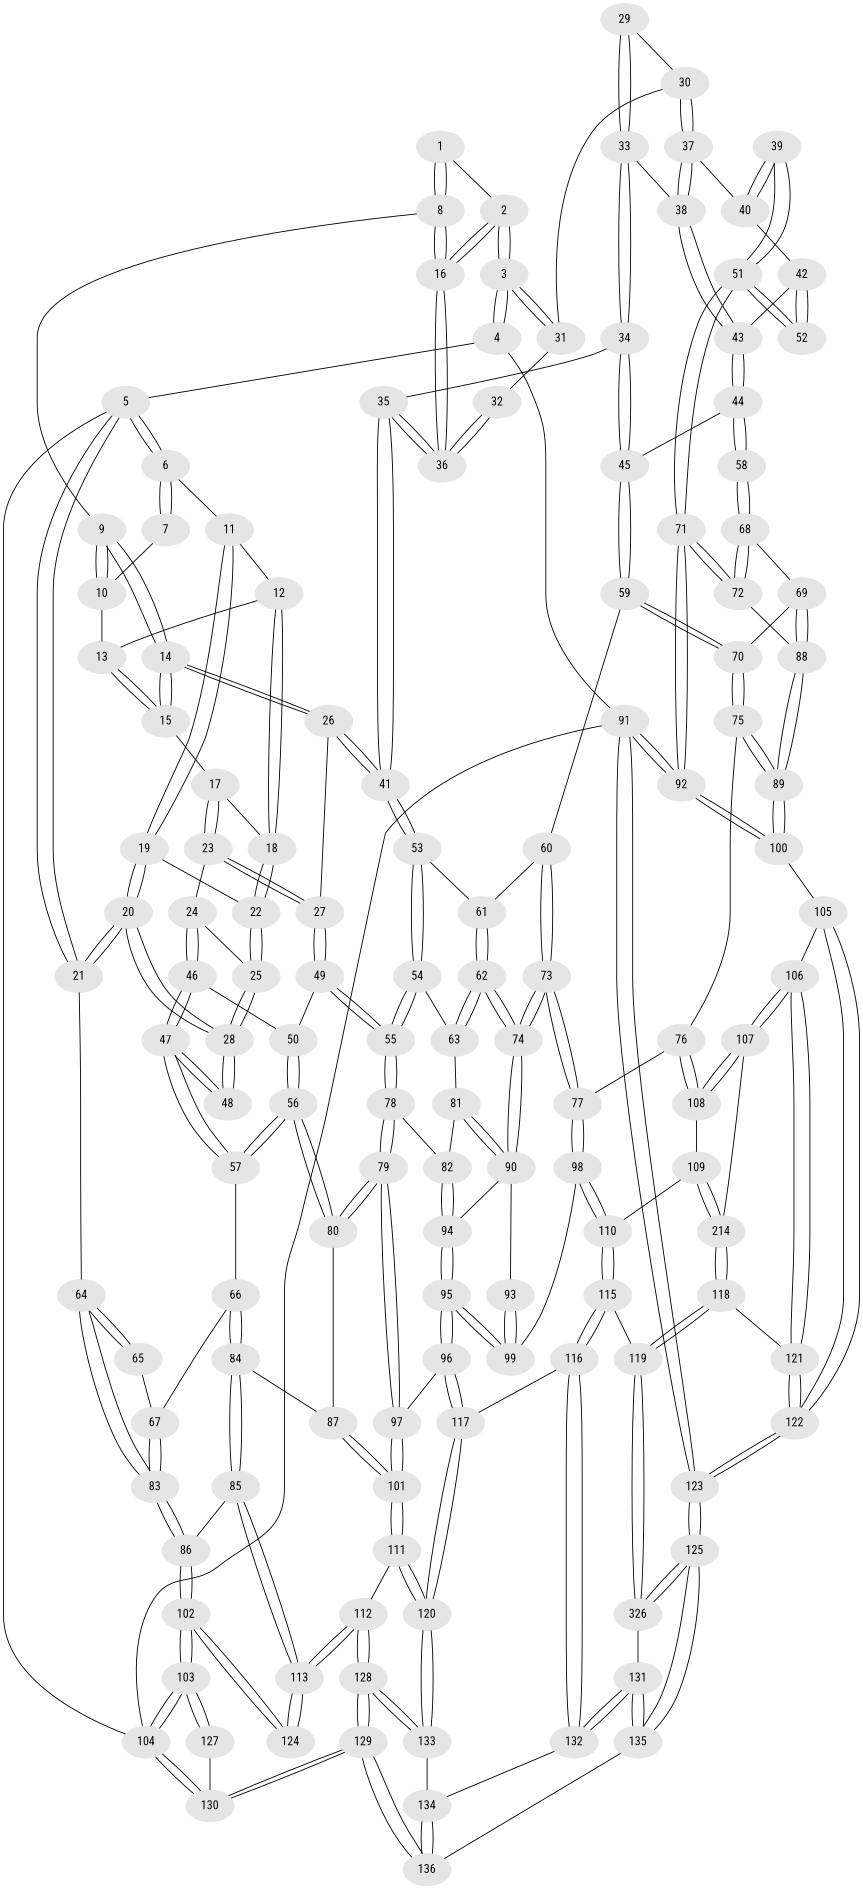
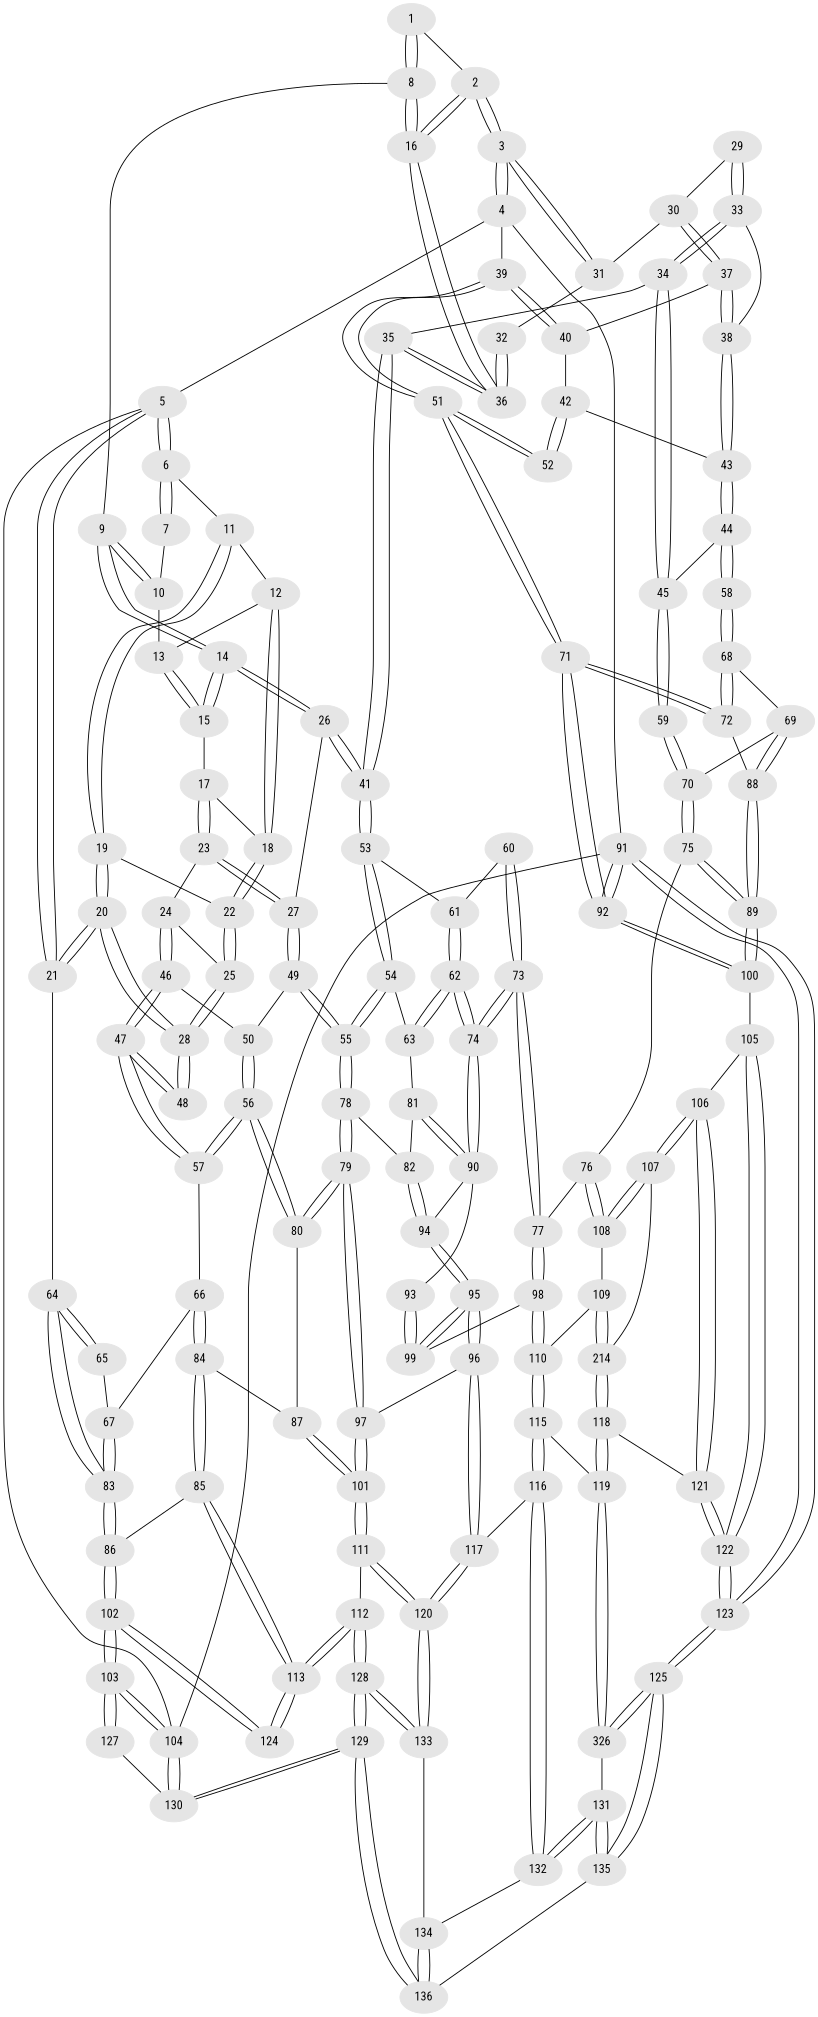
edge "4" -- "39": added
edge "59" -- "60": removed
